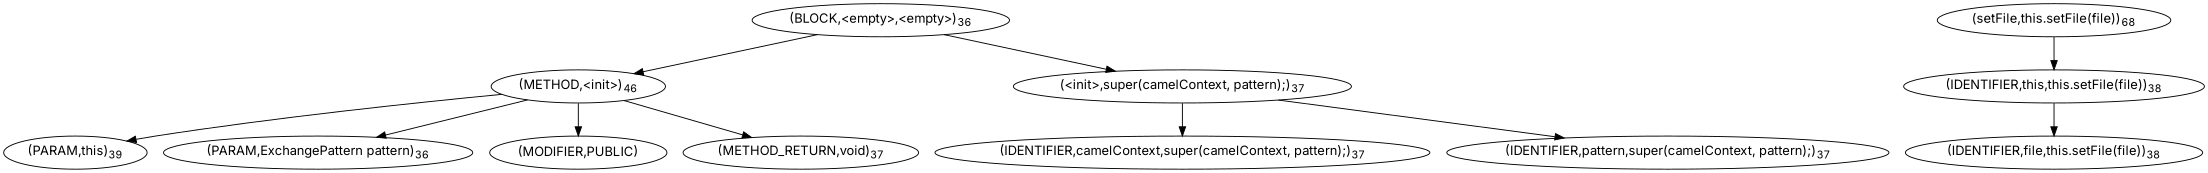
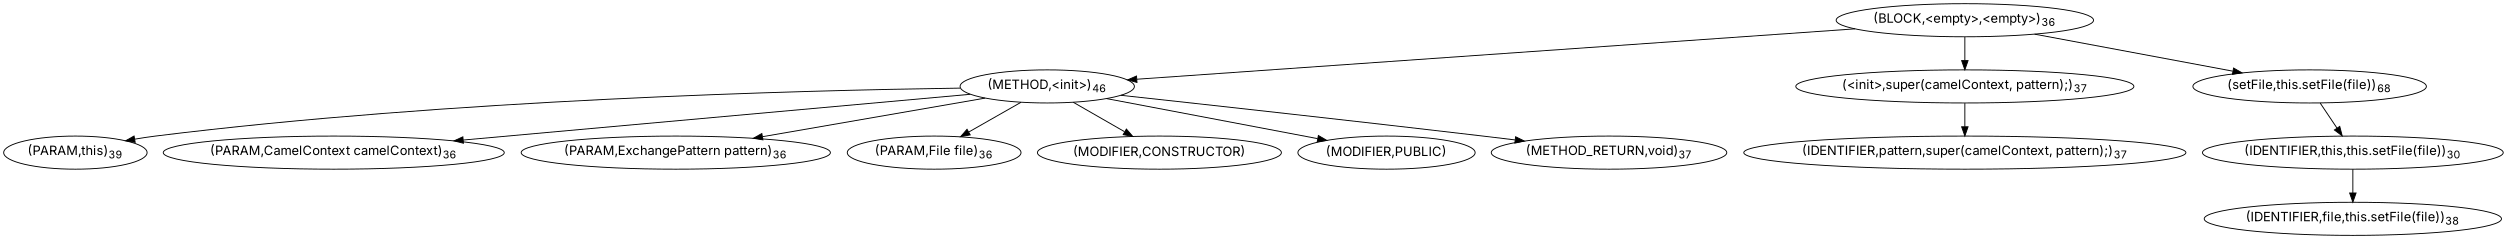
edge "(BLOCK,<empty>,<empty>)" -> "(setFile,this.setFile(file))": added
node "(IDENTIFIER,this,this.setFile(file))": text "38" -> "30"
node "(PARAM,CamelContext camelContext)": added
node "(PARAM,File file)": added
node "(MODIFIER,CONSTRUCTOR)": added
node "(IDENTIFIER,camelContext,super(camelContext, pattern);)": removed
